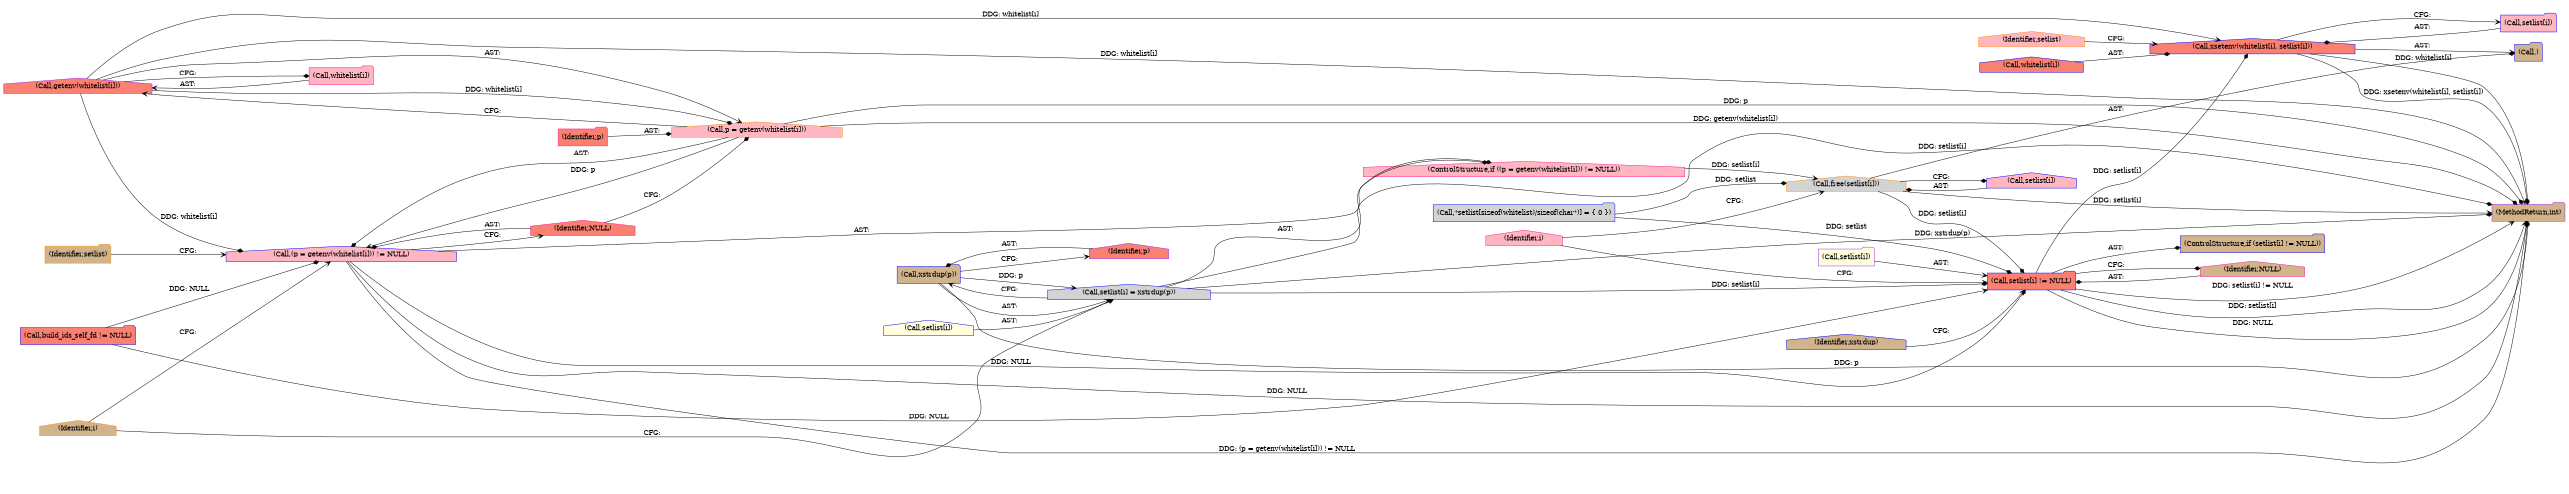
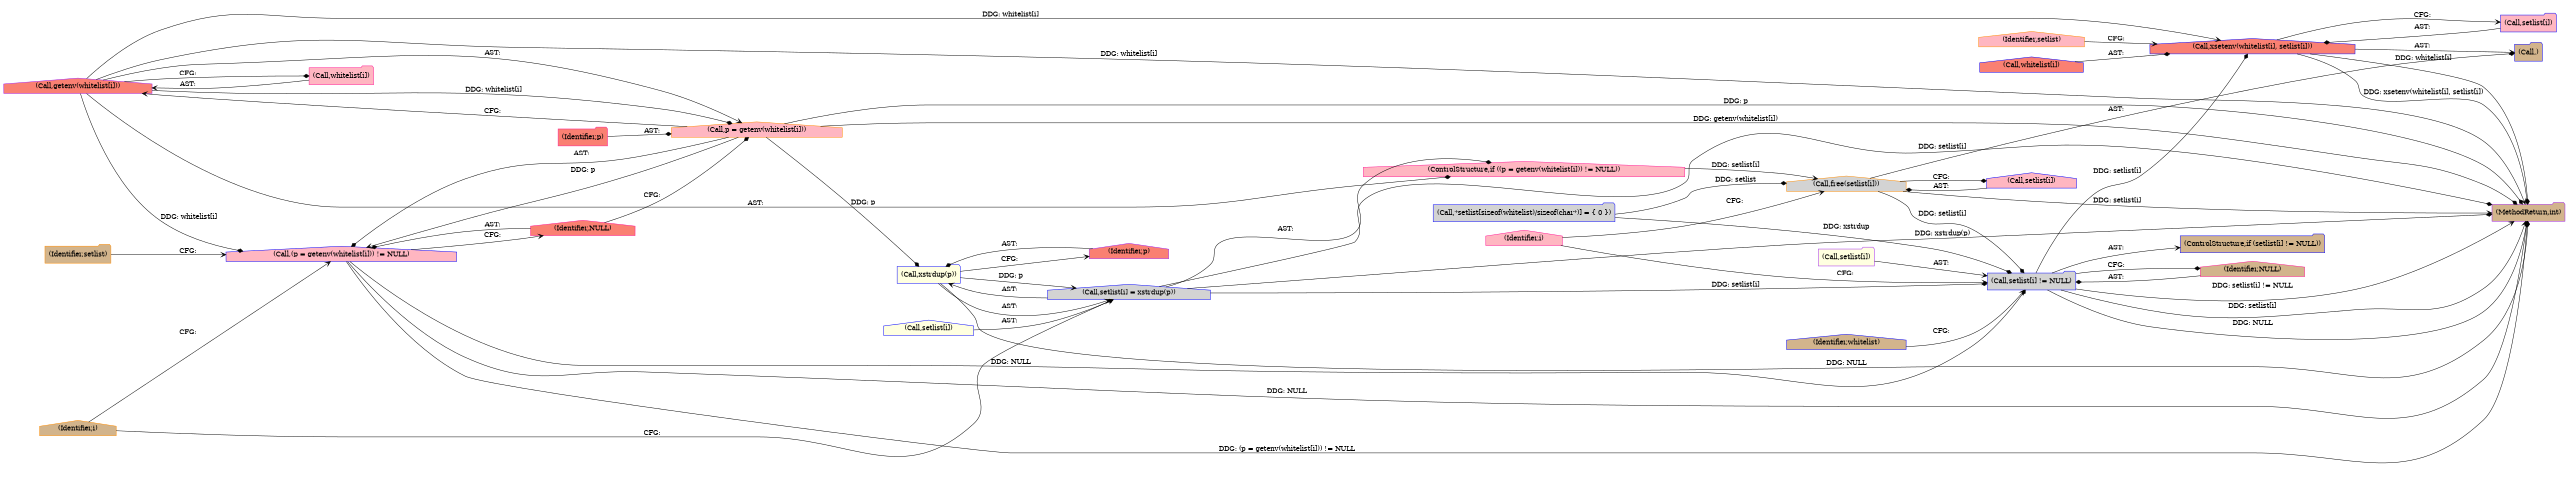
edge "(Call,p = getenv(whitelist[i]))" -> "(Call,xstrdup(p))": added, label "DDG: p"
edge "(Call,*setlist[sizeof(whitelist)/sizeof(char*)] = { 0 })" -> "(Call,setlist[i] != NULL)": label "DDG: setlist" -> "DDG: xstrdup"
edge "(Call,(p = getenv(whitelist[i])) != NULL)" -> "(ControlStructure,if ((p = getenv(whitelist[i])) != NULL))": now "(Call,getenv(whitelist[i]))" -> "(ControlStructure,if ((p = getenv(whitelist[i])) != NULL))"
edge "(Call,setlist[i] != NULL)" -> "(ControlStructure,if (setlist[i] != NULL))": arrowhead diamond -> vee
node "(Call,xstrdup(p))": fillcolor tan -> lightyellow
node "(Call,setlist[i] != NULL)": fillcolor salmon -> lightgrey
edge "(Call,setlist[i] = xstrdup(p))" -> "(Call,xstrdup(p))": label "CFG: " -> "AST: "
node "(Call,build_ids_self_fd != NULL)": removed
node "(Identifier,xstrdup)": label "(Identifier,xstrdup)" -> "(Identifier,whitelist)"
edge "(Call,xstrdup(p))" -> "(MethodReturn,int)": label "DDG: p" -> "DDG: NULL"
